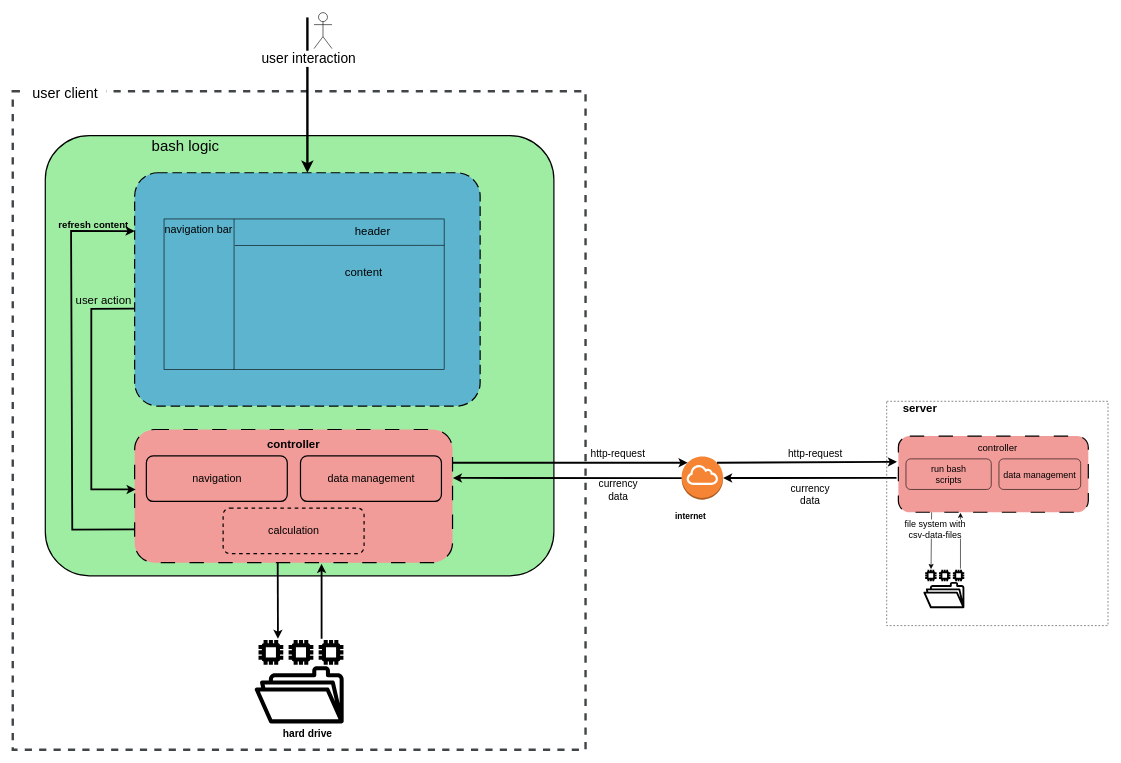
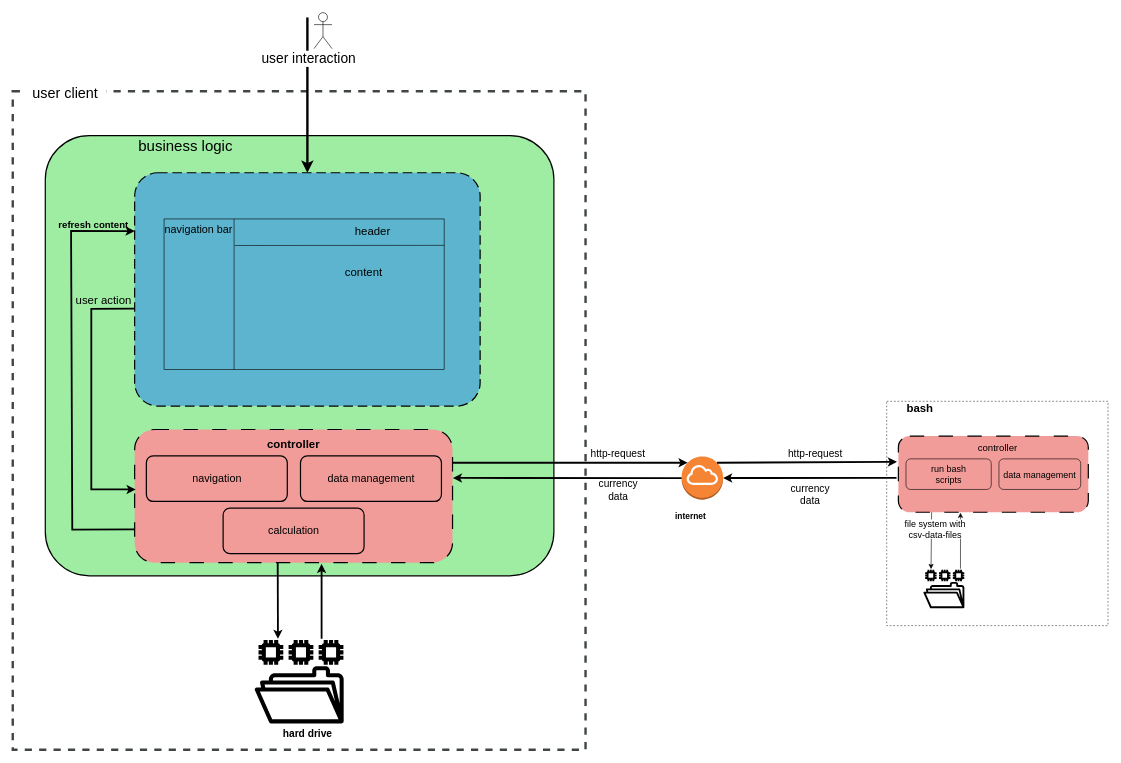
node "bash logic": label "bash logic" -> "business logic"
node "server": label "server" -> "bash"
node "calculation": style dashed -> solid
